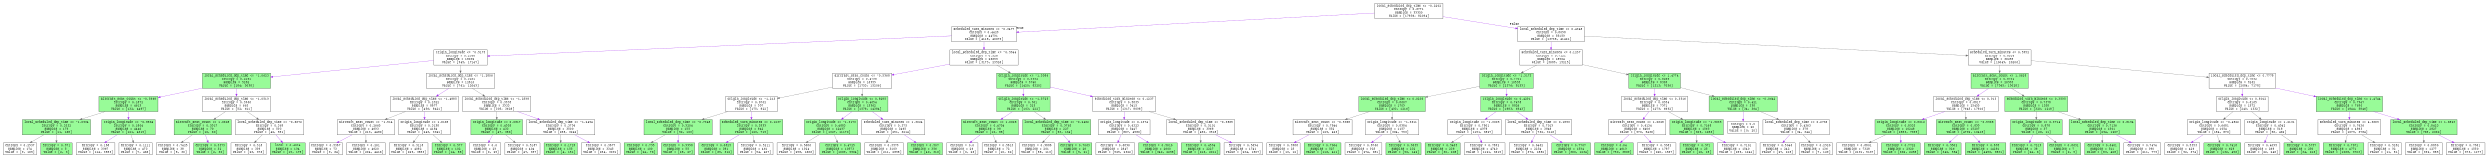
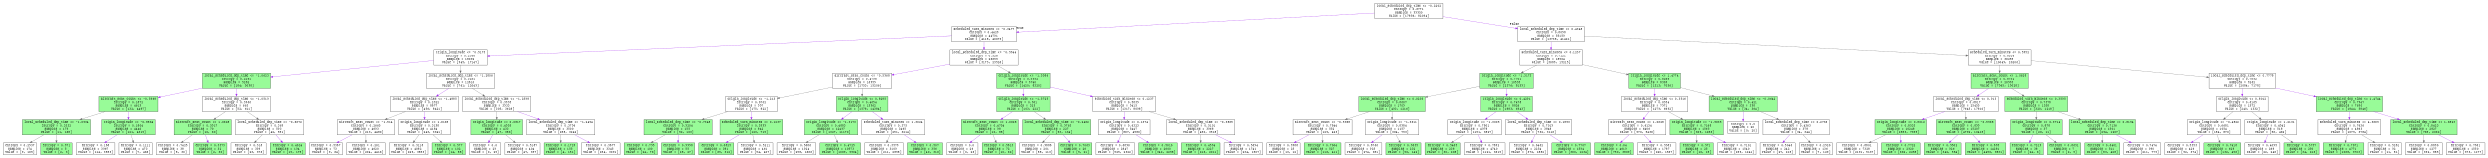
node "local = 0.4624 samples = 194 value = [19, 175]": label "local = 0.4624 samples = 194 value = [19, 175]" -> "entropy = 0.4624 samples = 194 value = [19, 175]"
node "entropy = 0.5813 samples = 72 value = [10, 62]": fillcolor white -> palegreen
